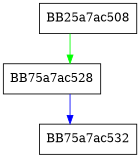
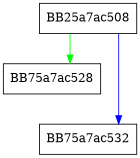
edge "BB75a7ac528" -> "BB75a7ac532": now "BB25a7ac508" -> "BB75a7ac532"
